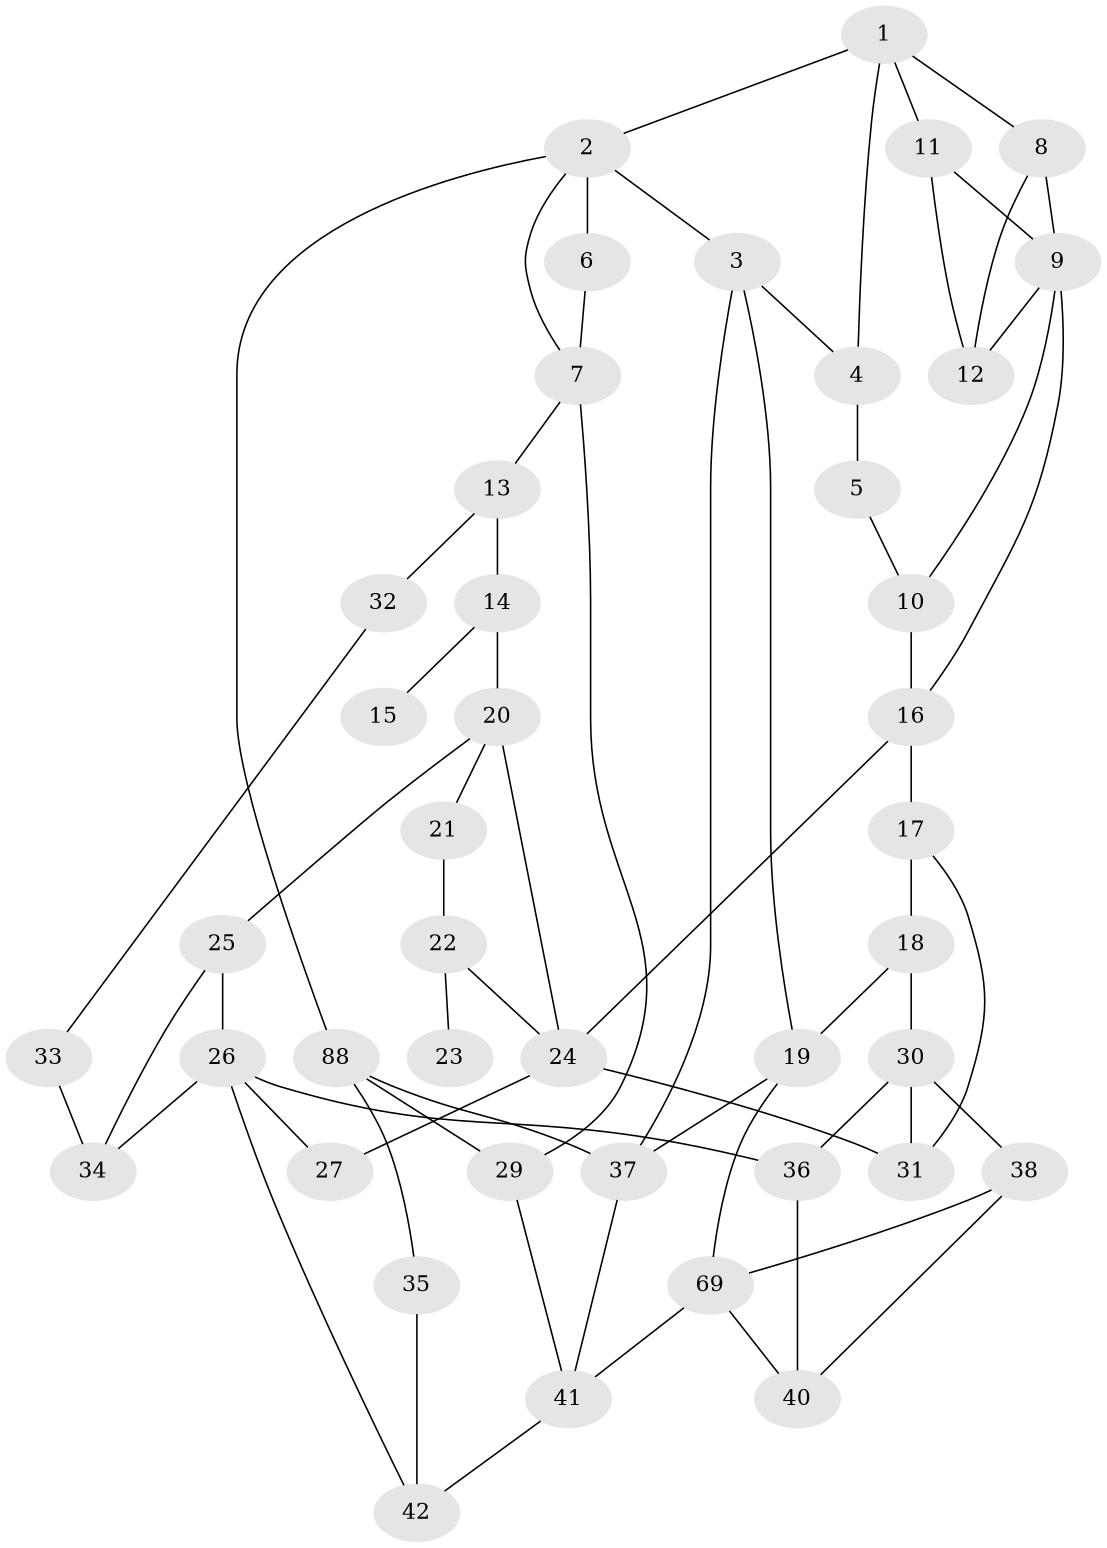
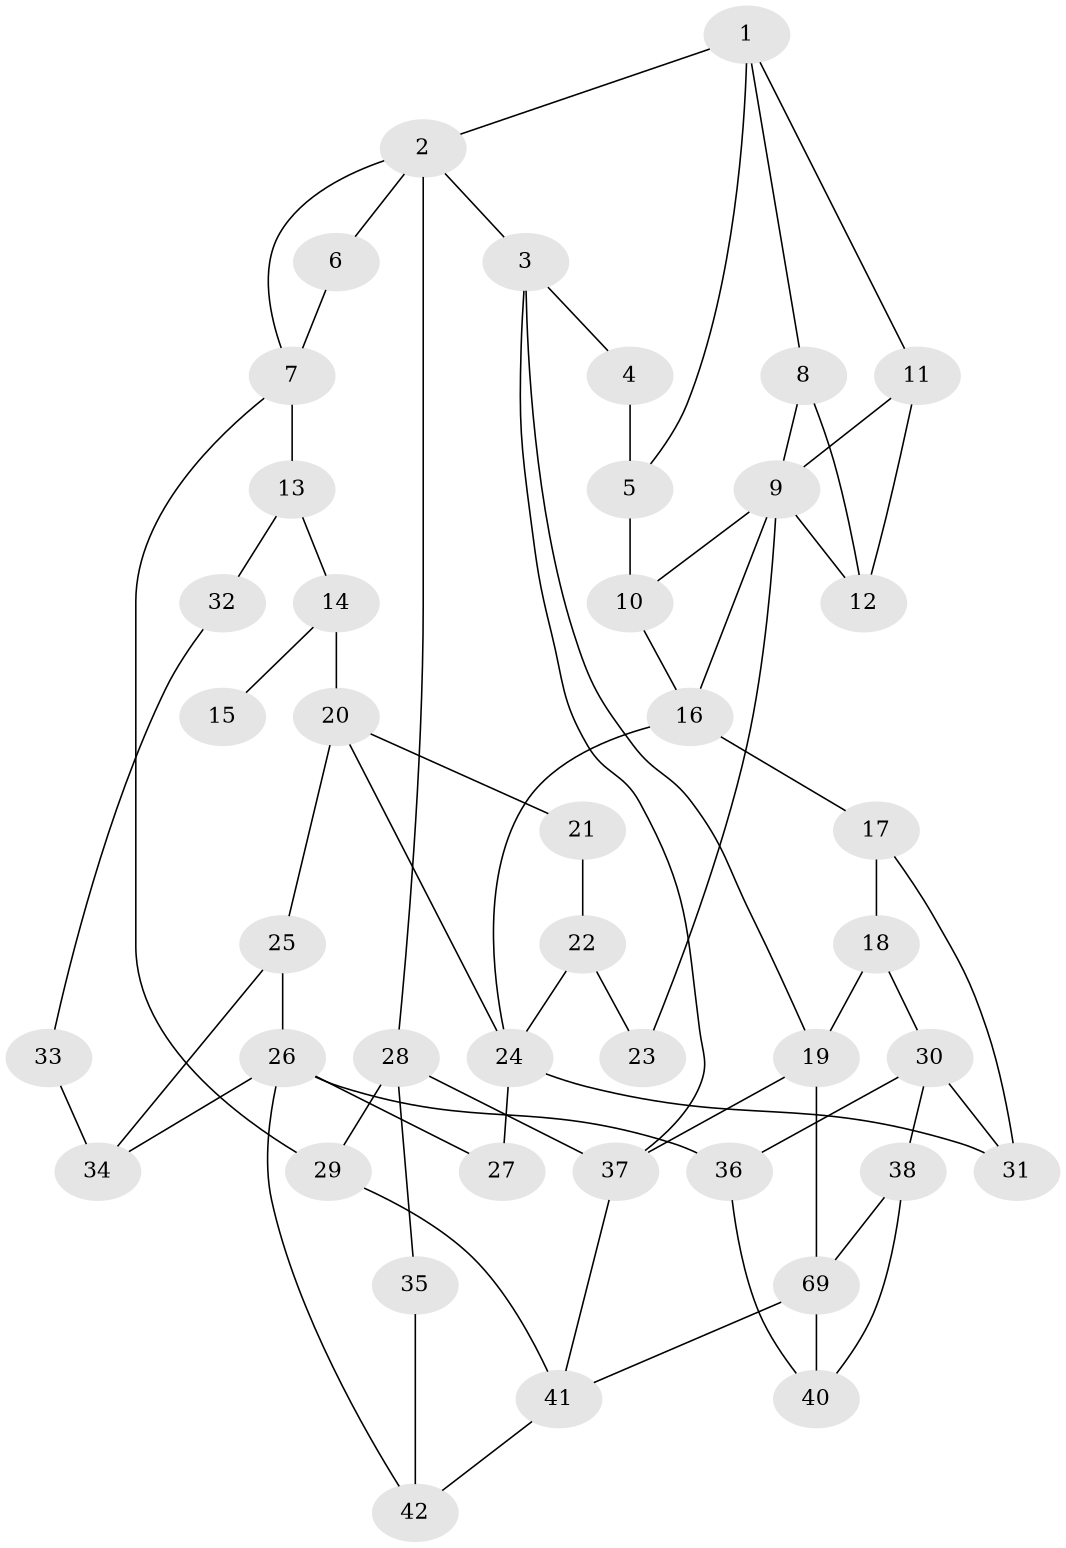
edge "1" -- "4": now "1" -- "5"
edge "9" -- "23": added
node "88": label "88" -> "28"
